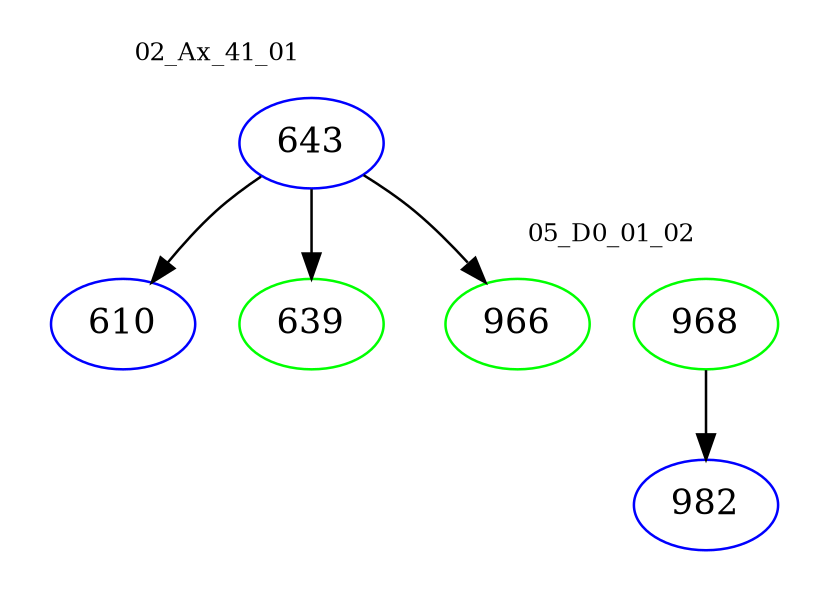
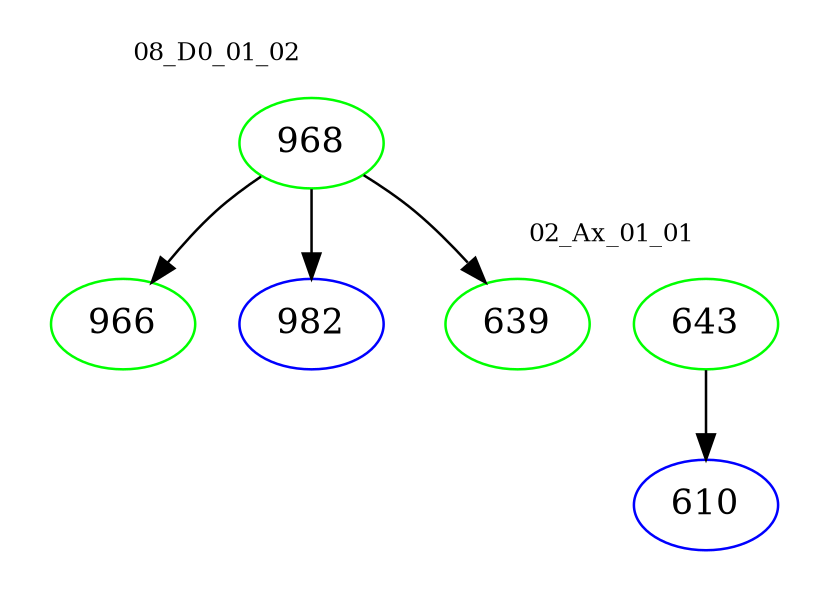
cluster "02_Ax_41_01": label "02_Ax_41_01" -> "02_Ax_01_01"
node "643": color blue -> green
edge "643" -> "639": now "968" -> "639"
cluster "05_D0_01_02": label "05_D0_01_02" -> "08_D0_01_02"
edge "643" -> "966": now "968" -> "966"
